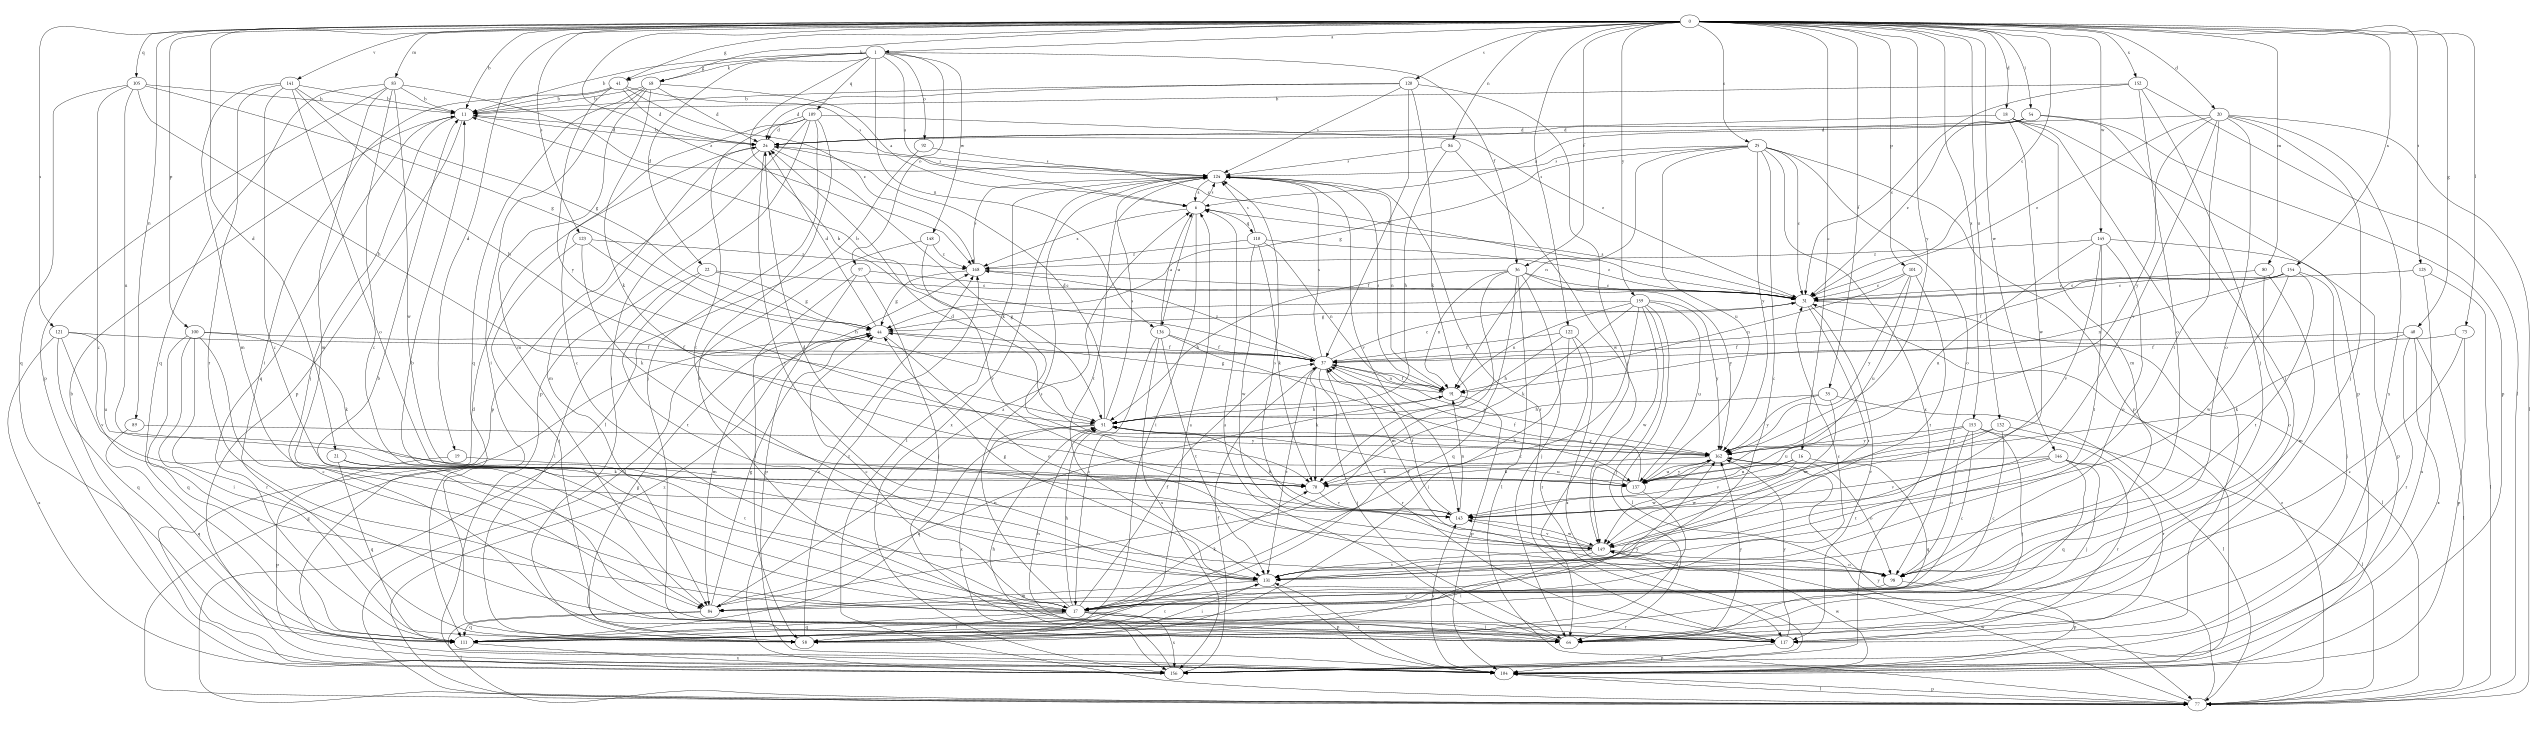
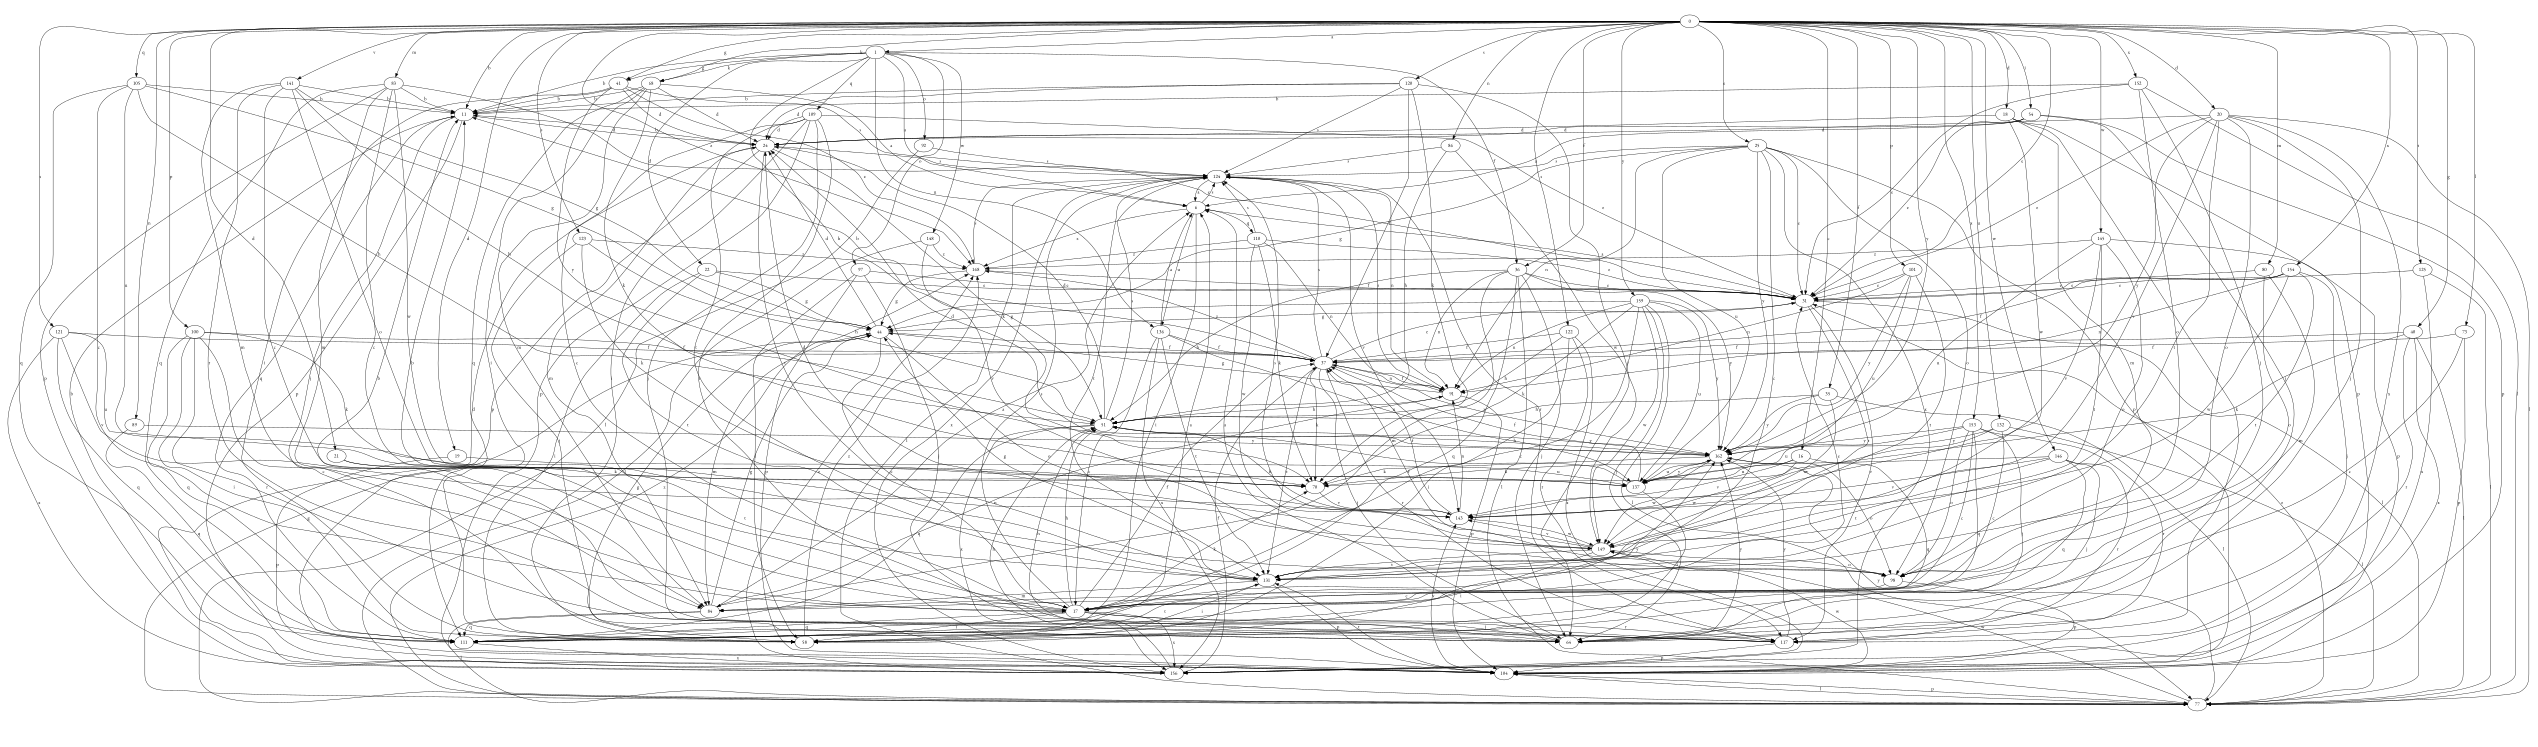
edge "17" -> "44": reversed
edge "21" -> "111": now "153" -> "111"
